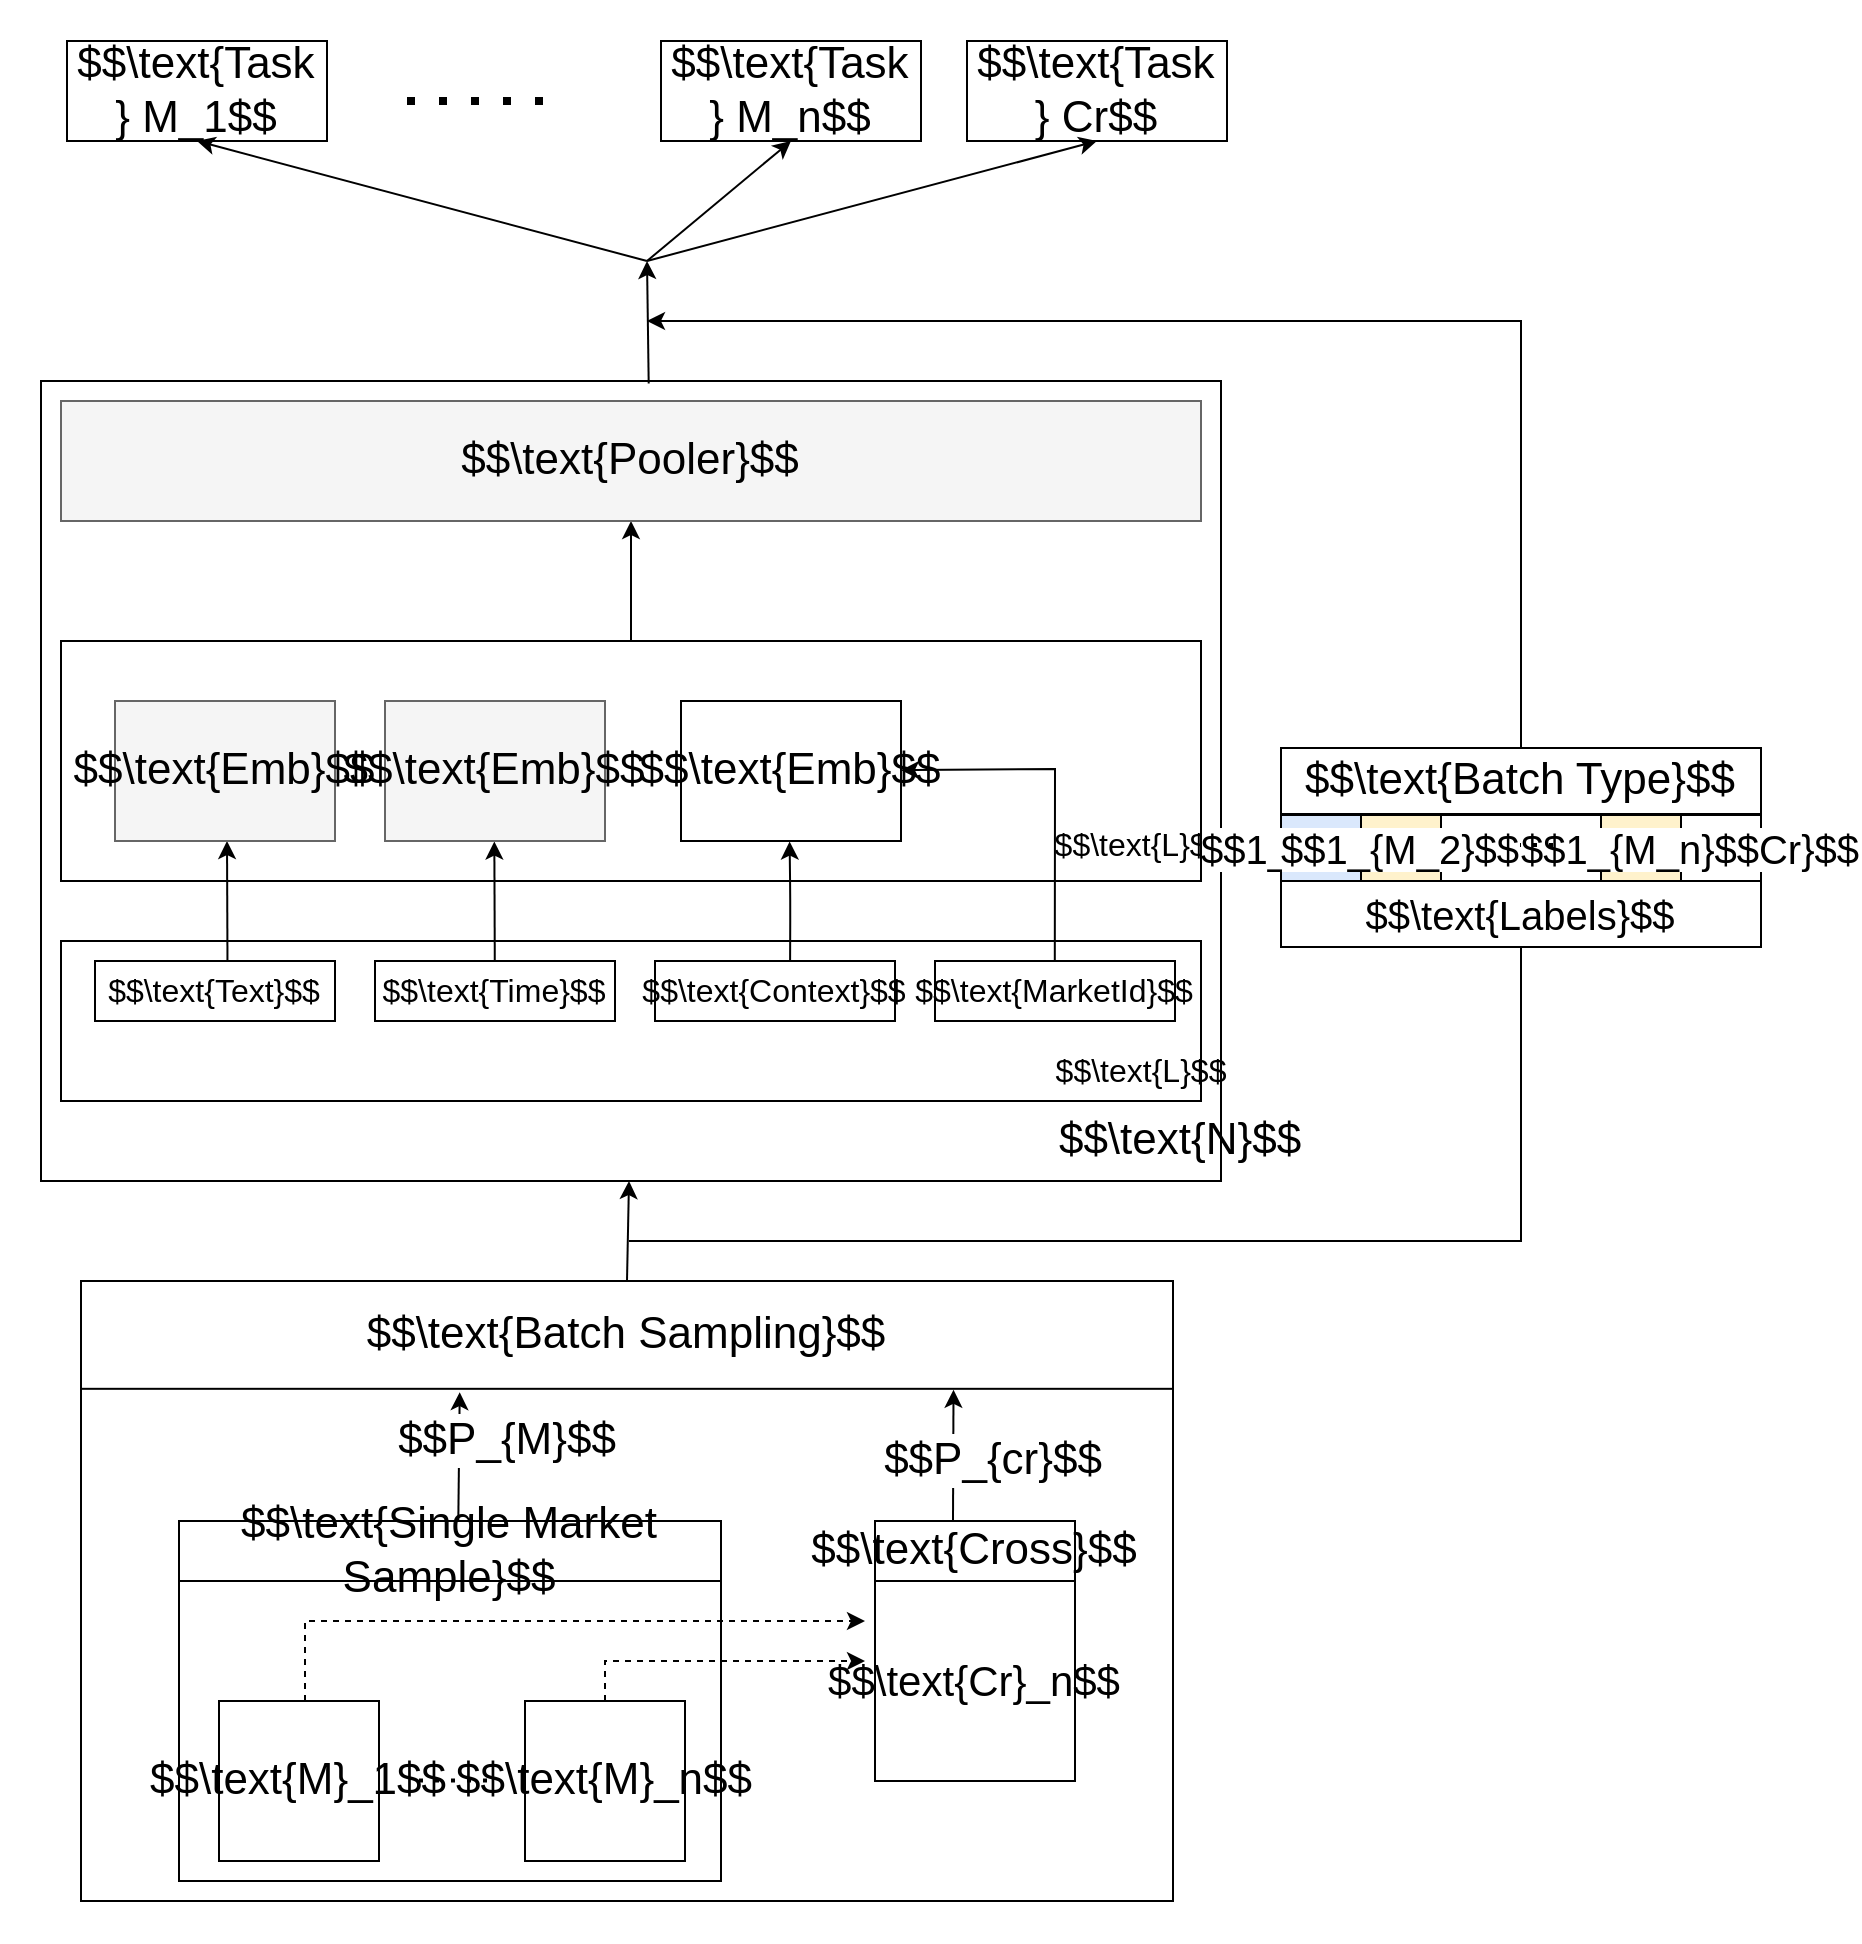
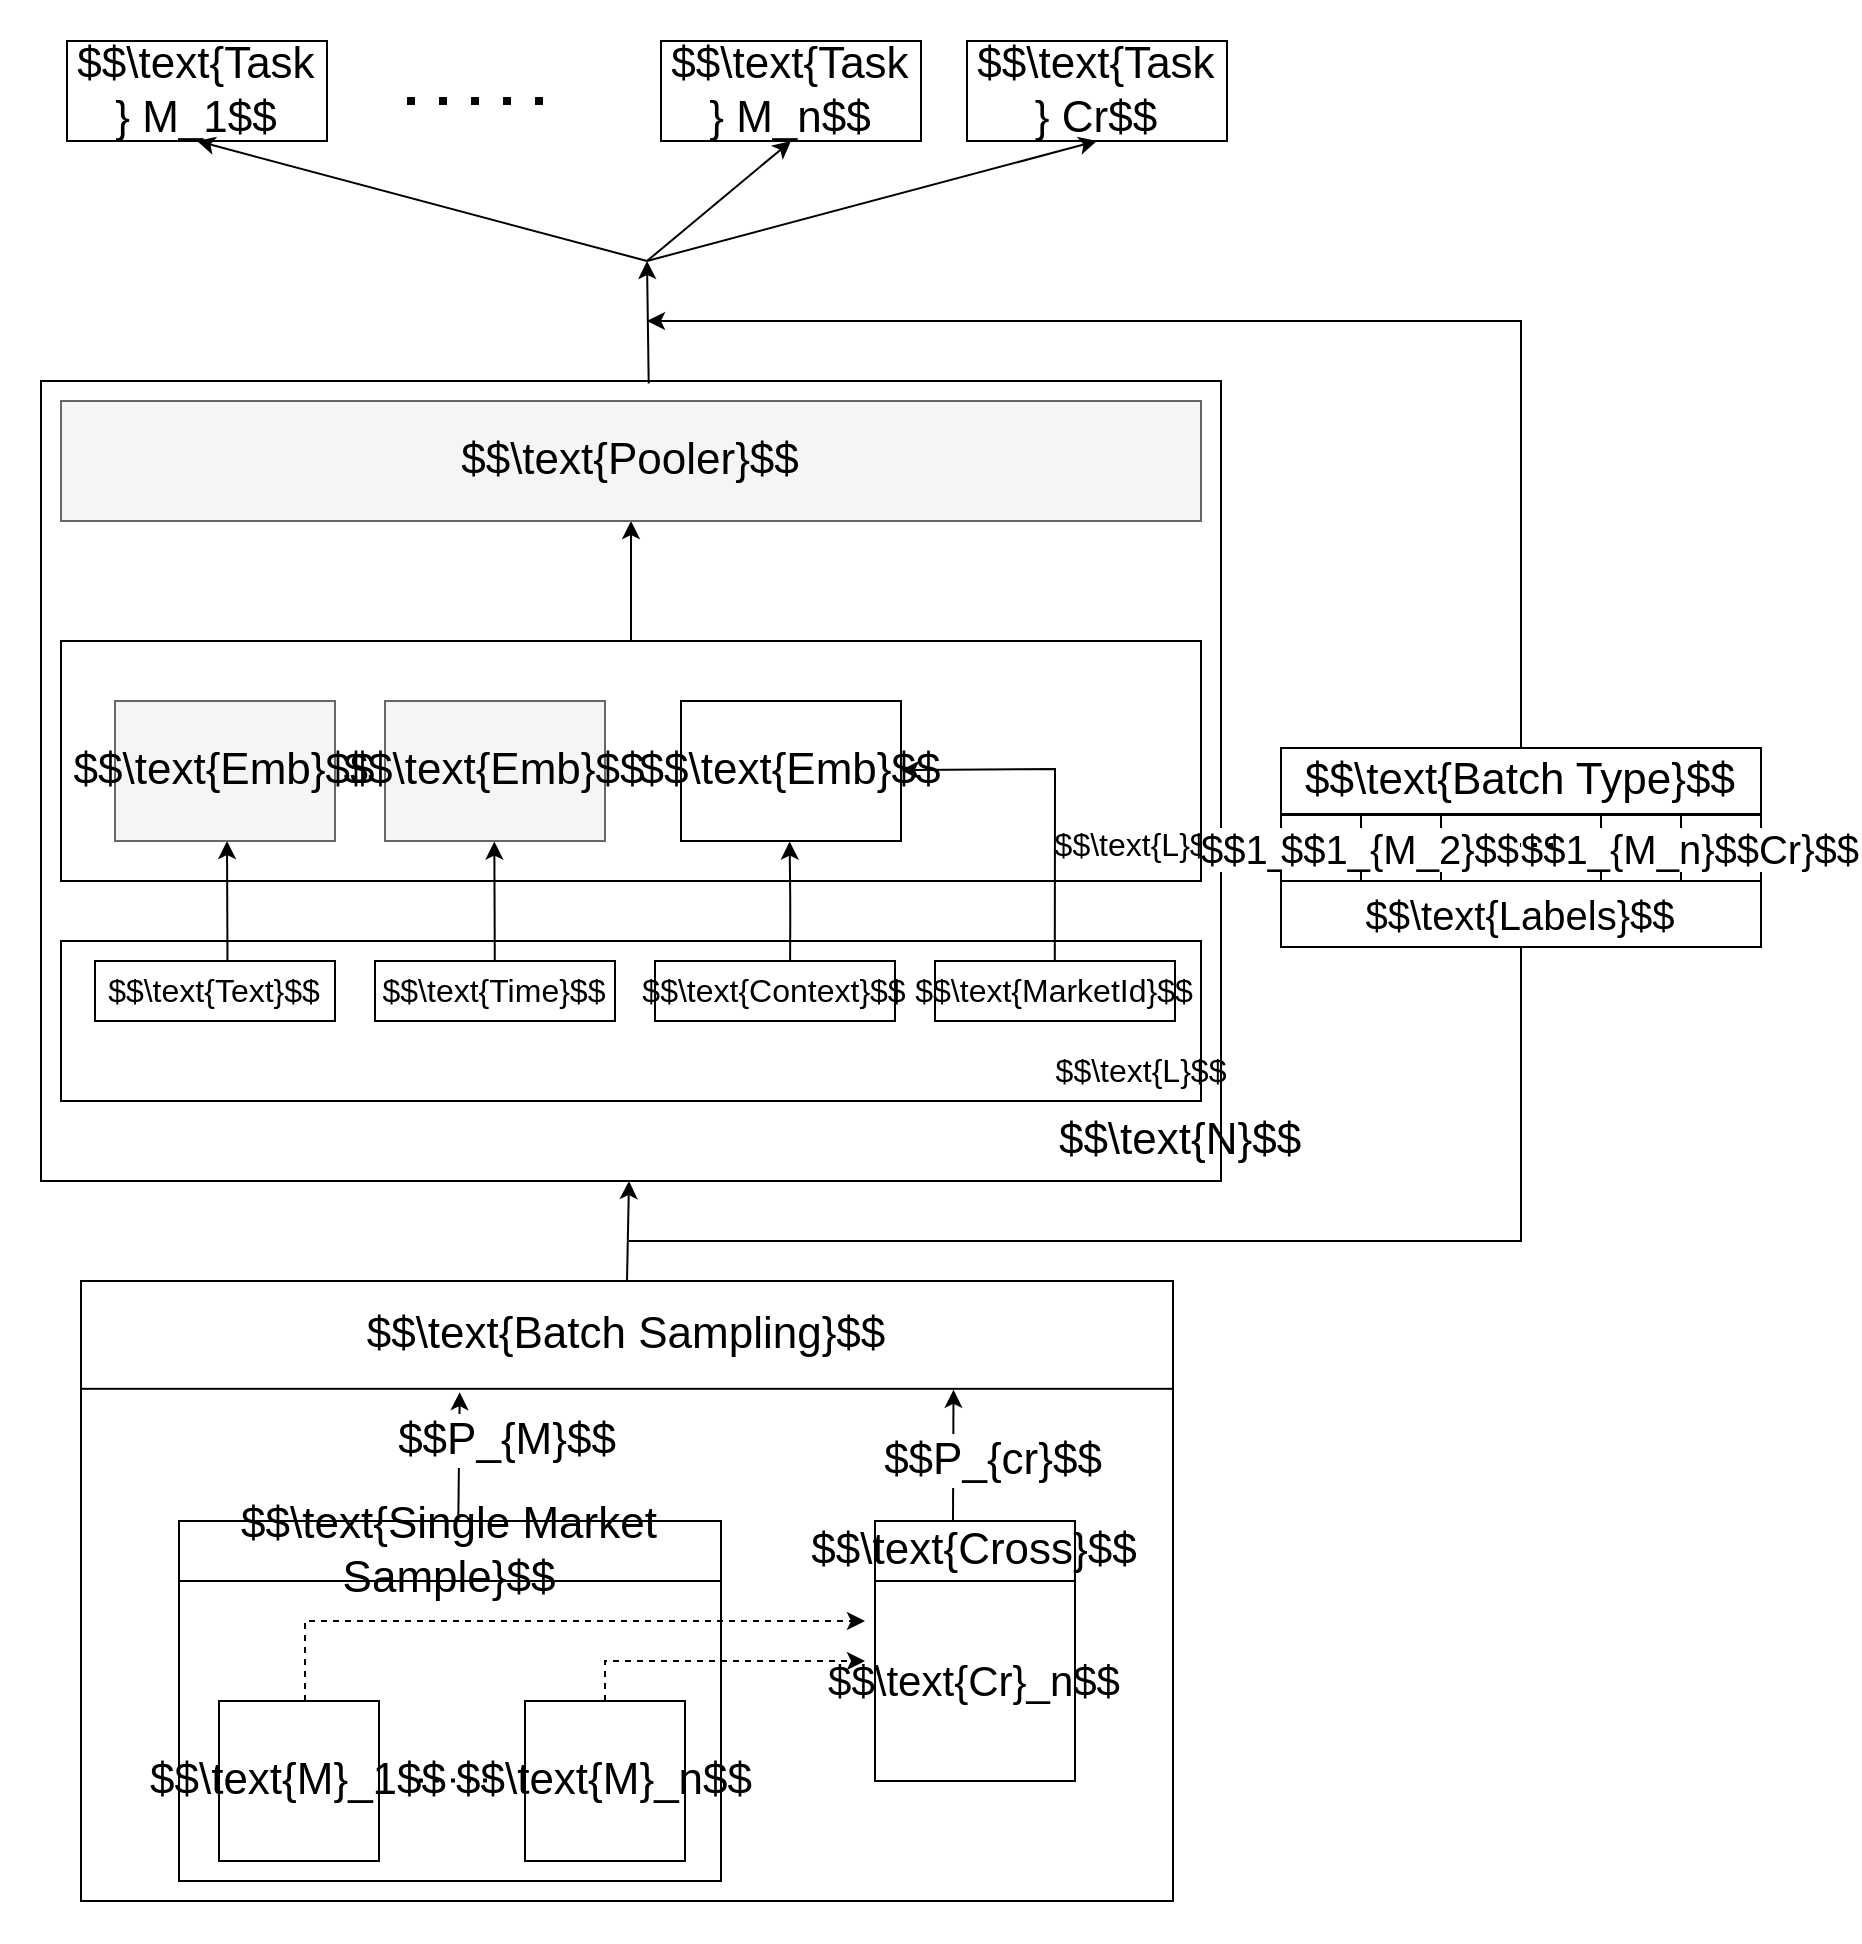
node "$$1_{M_1}$$": fillcolor #dae8fc -> #ffffff
node "$$1_{M_2}$$": fillcolor #fff2cc -> #ffffff
node "$$1_{M_n}$$": fillcolor #fff2cc -> #ffffff
